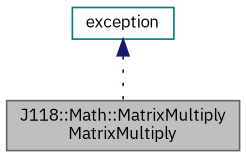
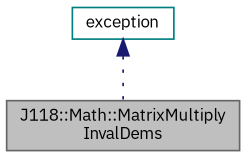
node "J118::Math::MatrixMultiply MatrixMultiply": label "J118::Math::MatrixMultiply MatrixMultiply" -> "J118::Math::MatrixMultiply InvalDems"
